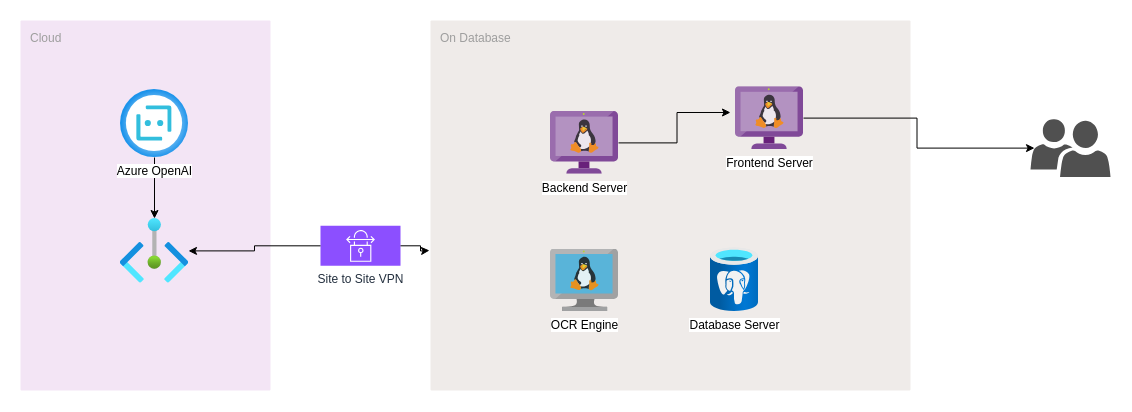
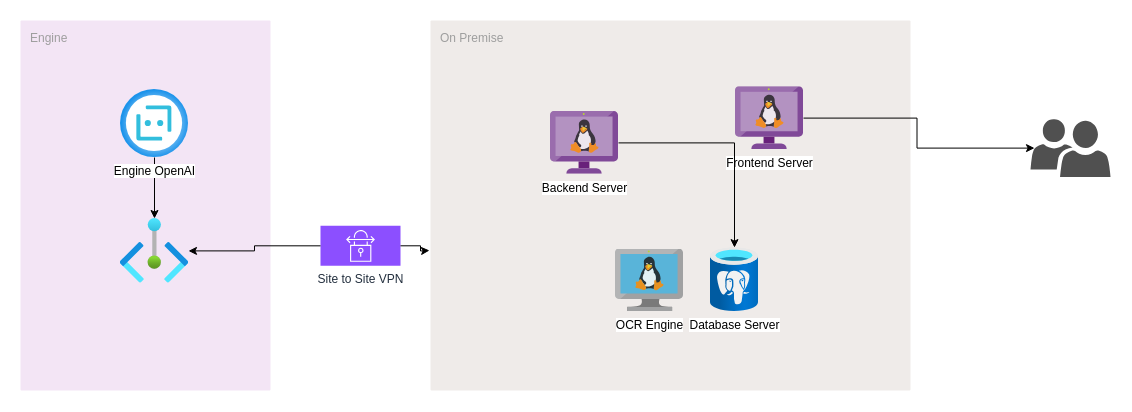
node "Cloud": label "Cloud" -> "Engine"
node "On Database": label "On Database" -> "On Premise"
edge "Backend Server" -> "Frontend Server": now "Backend Server" -> "Database Server"
node "Azure OpenAI": label "Azure OpenAI" -> "Engine OpenAI"
node "OCR Engine": moved (585, 280) -> (650, 280)
